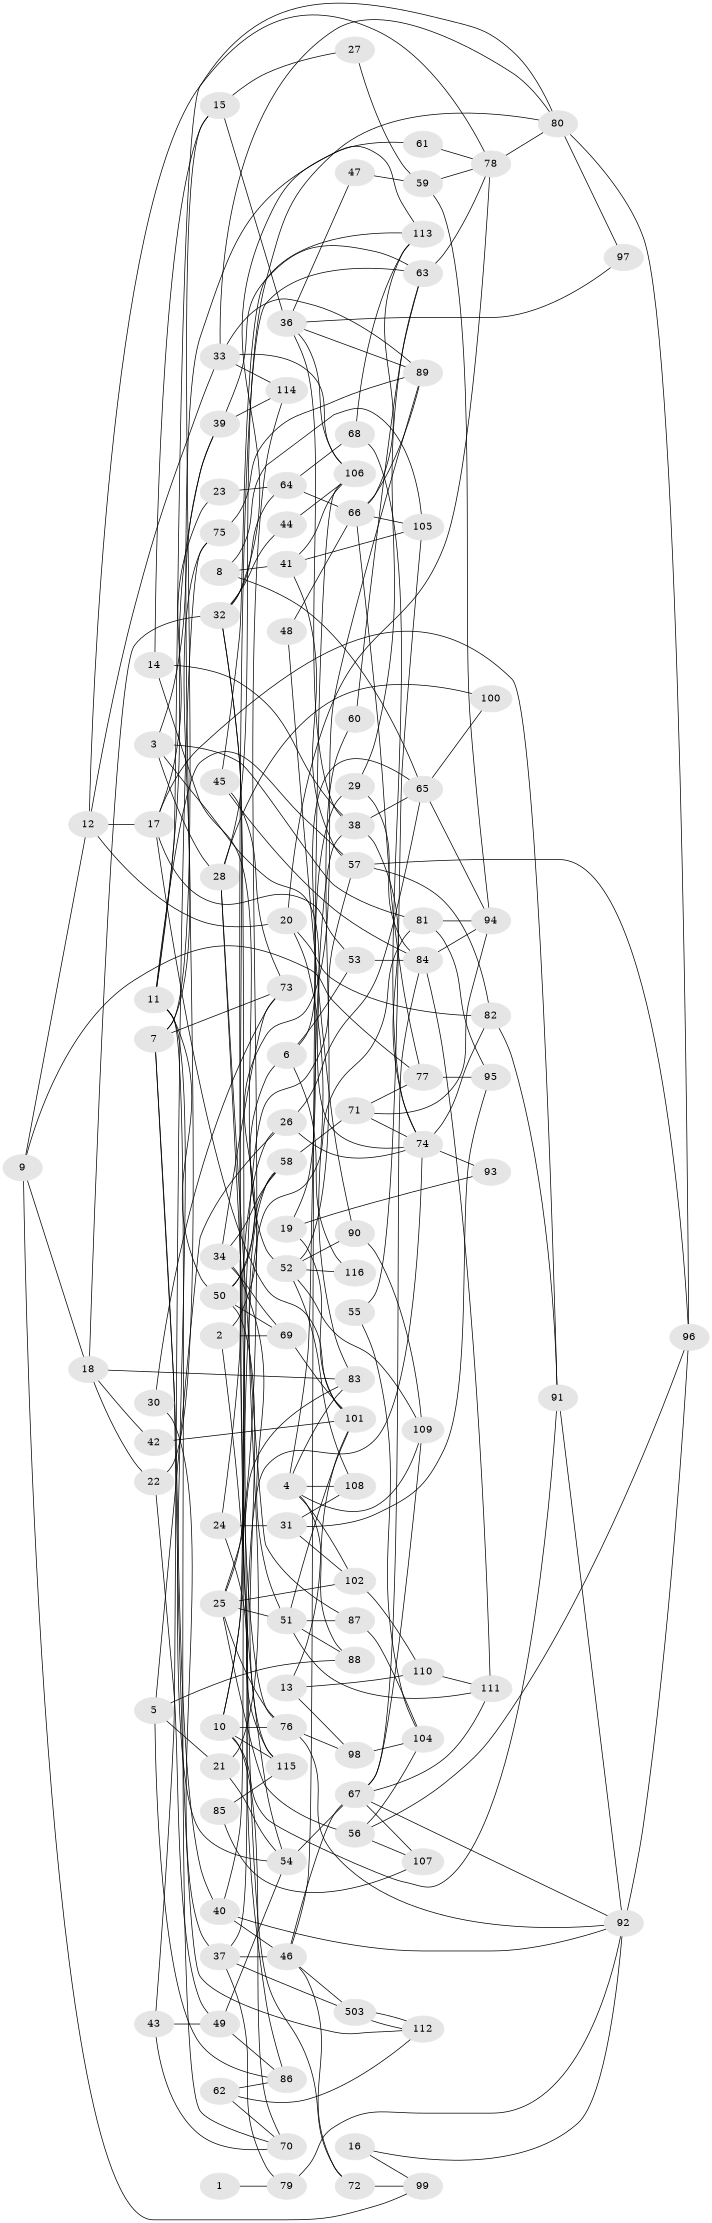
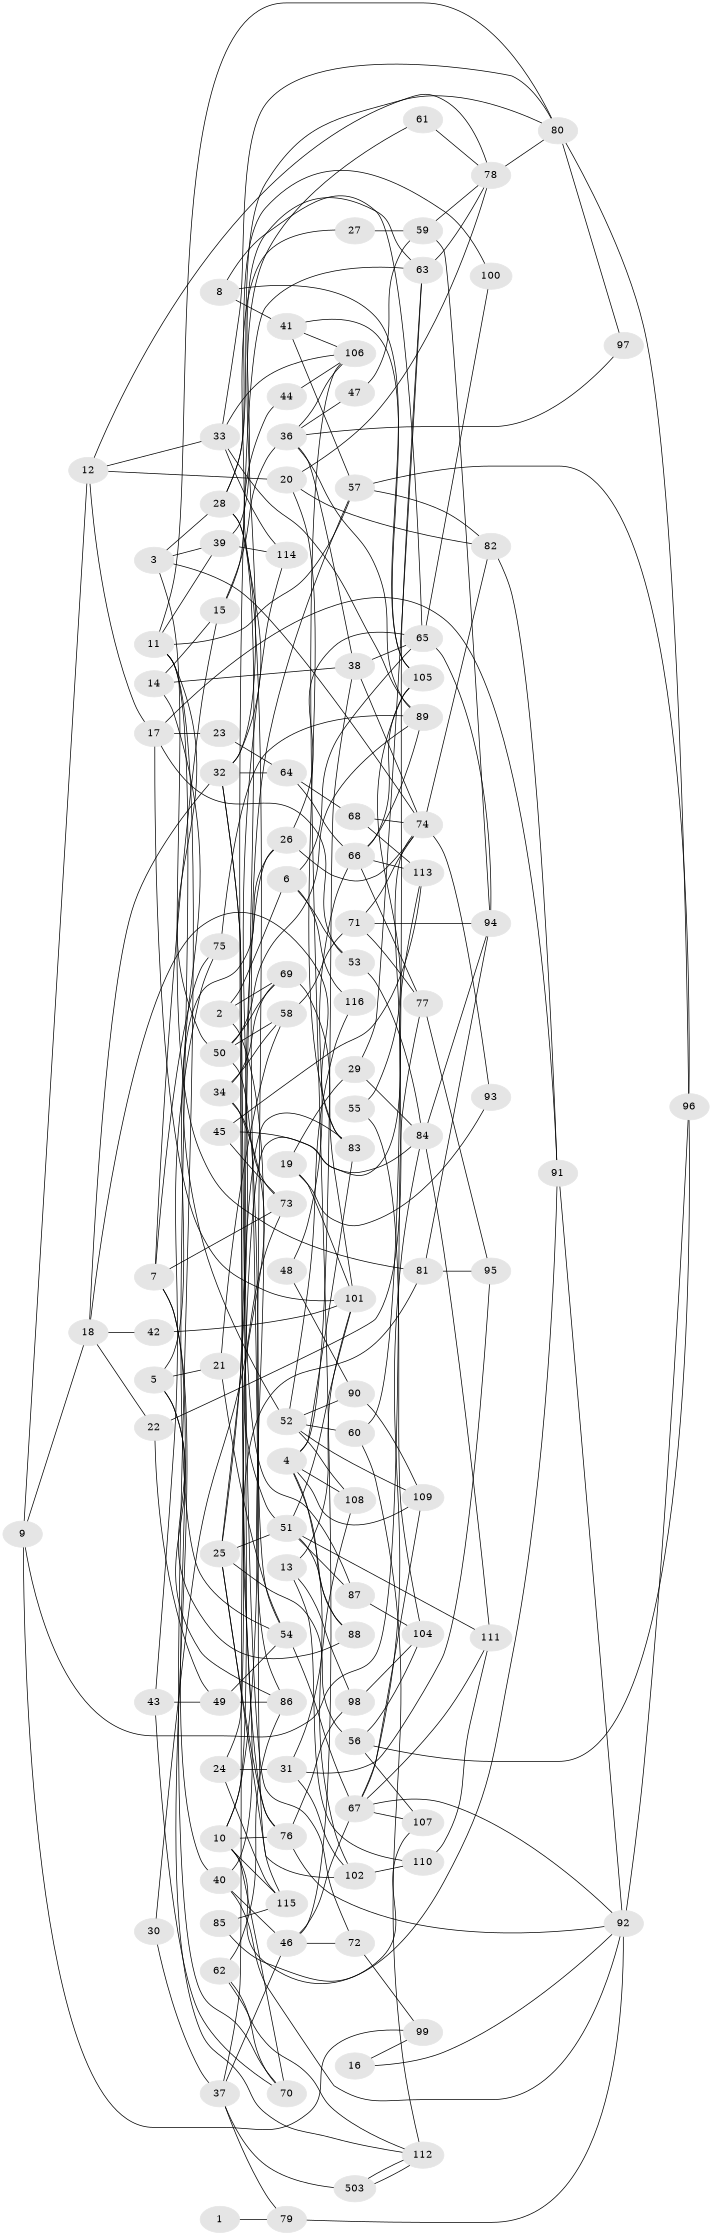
edge "60" -- "112": added
edge "46" -- "503": removed
